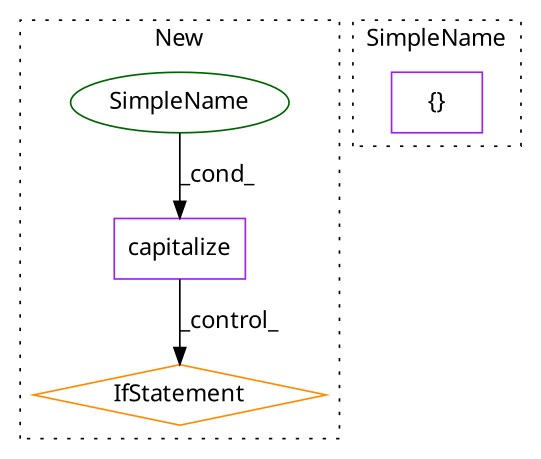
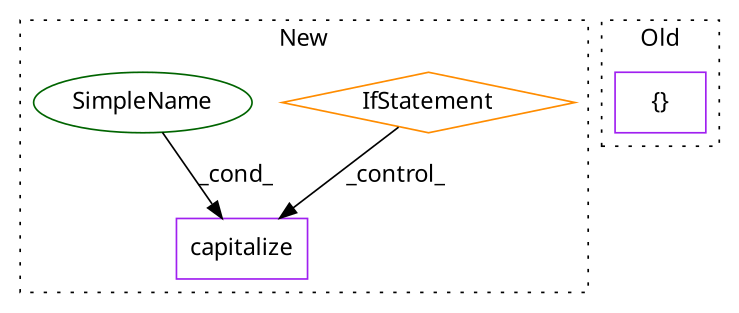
cluster "SimpleName": label "SimpleName" -> "Old"
edge "capitalize" -> "IfStatement": reversed
